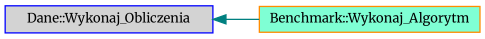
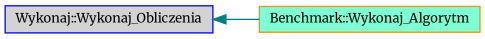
node "Dane::Wykonaj_Obliczenia": label "Dane::Wykonaj_Obliczenia" -> "Wykonaj::Wykonaj_Obliczenia"
